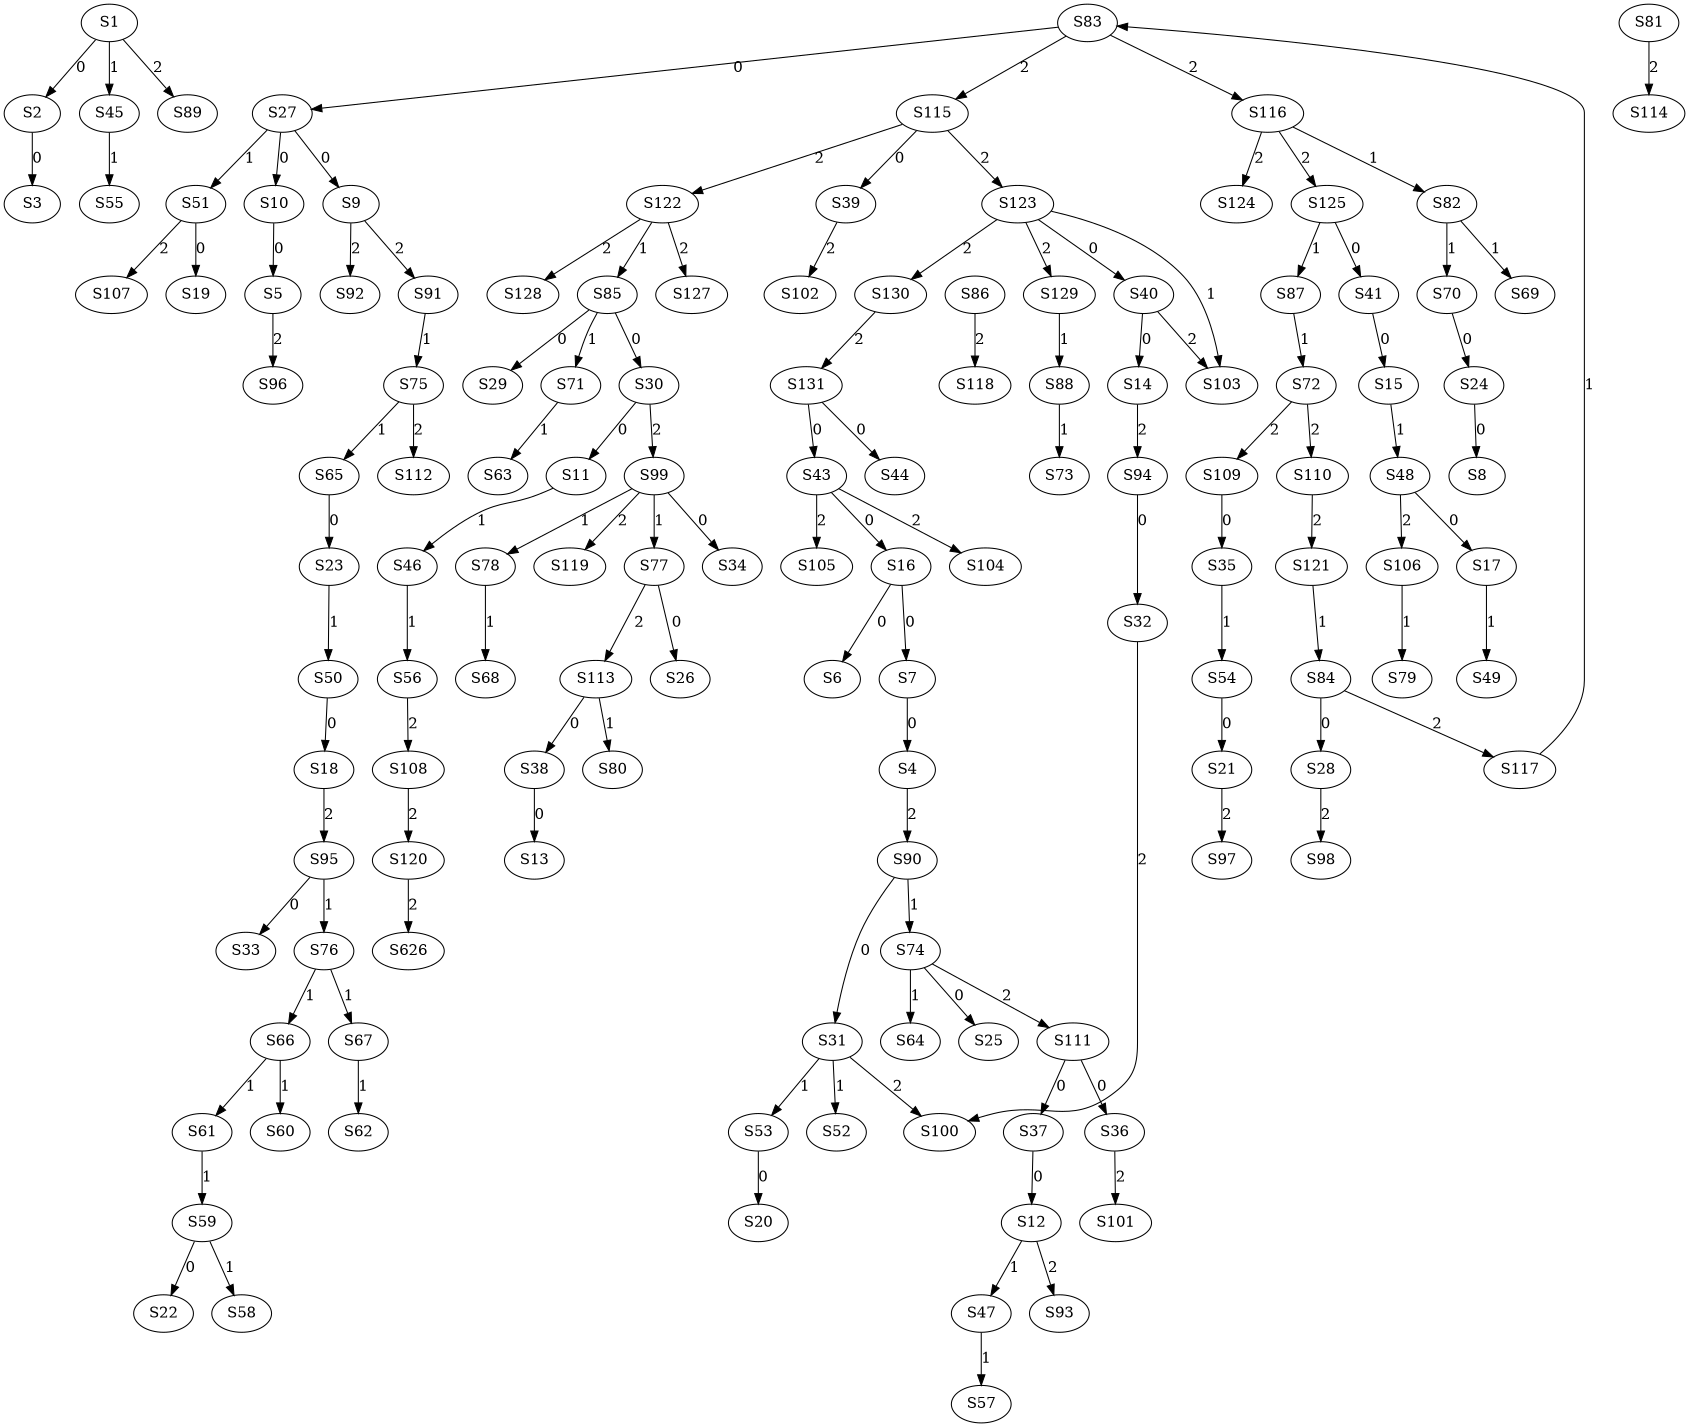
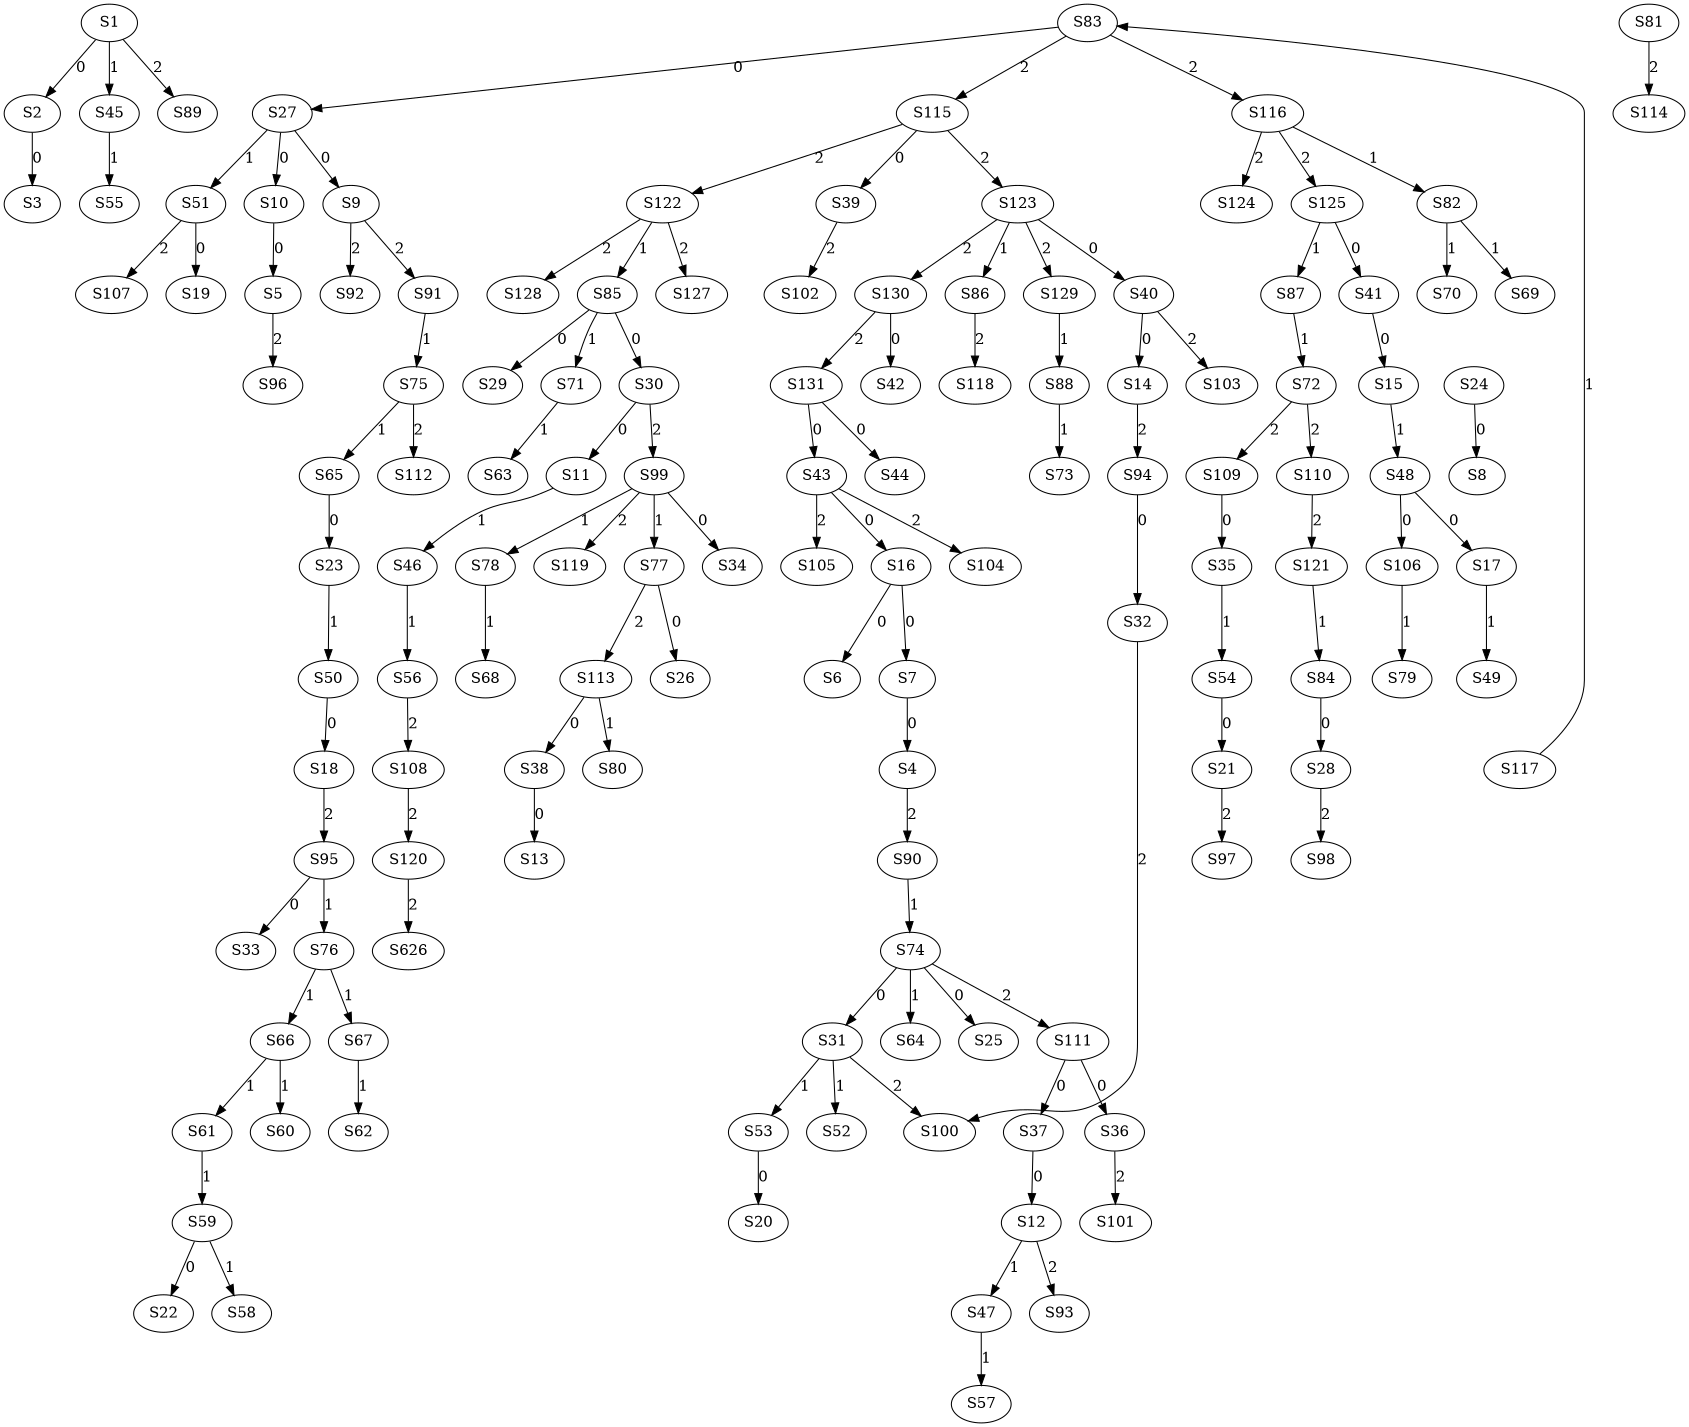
edge "S123" -> "S103": now "S123" -> "S86"
edge "S70" -> "S24": removed, label "0"
node "S42": added
edge "S48" -> "S106": label "2" -> "0"
edge "S84" -> "S117": removed, label "2"
edge "S90" -> "S31": now "S74" -> "S31"
